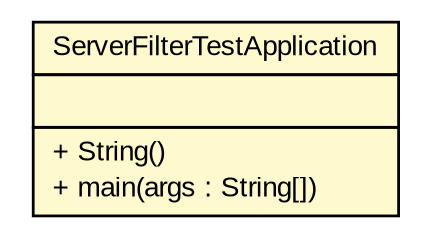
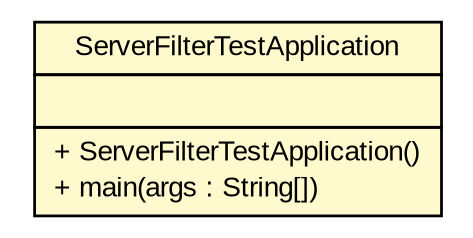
node "ServerFilterTestApplication": text "+ String()" -> "+ ServerFilterTestApplication()"
